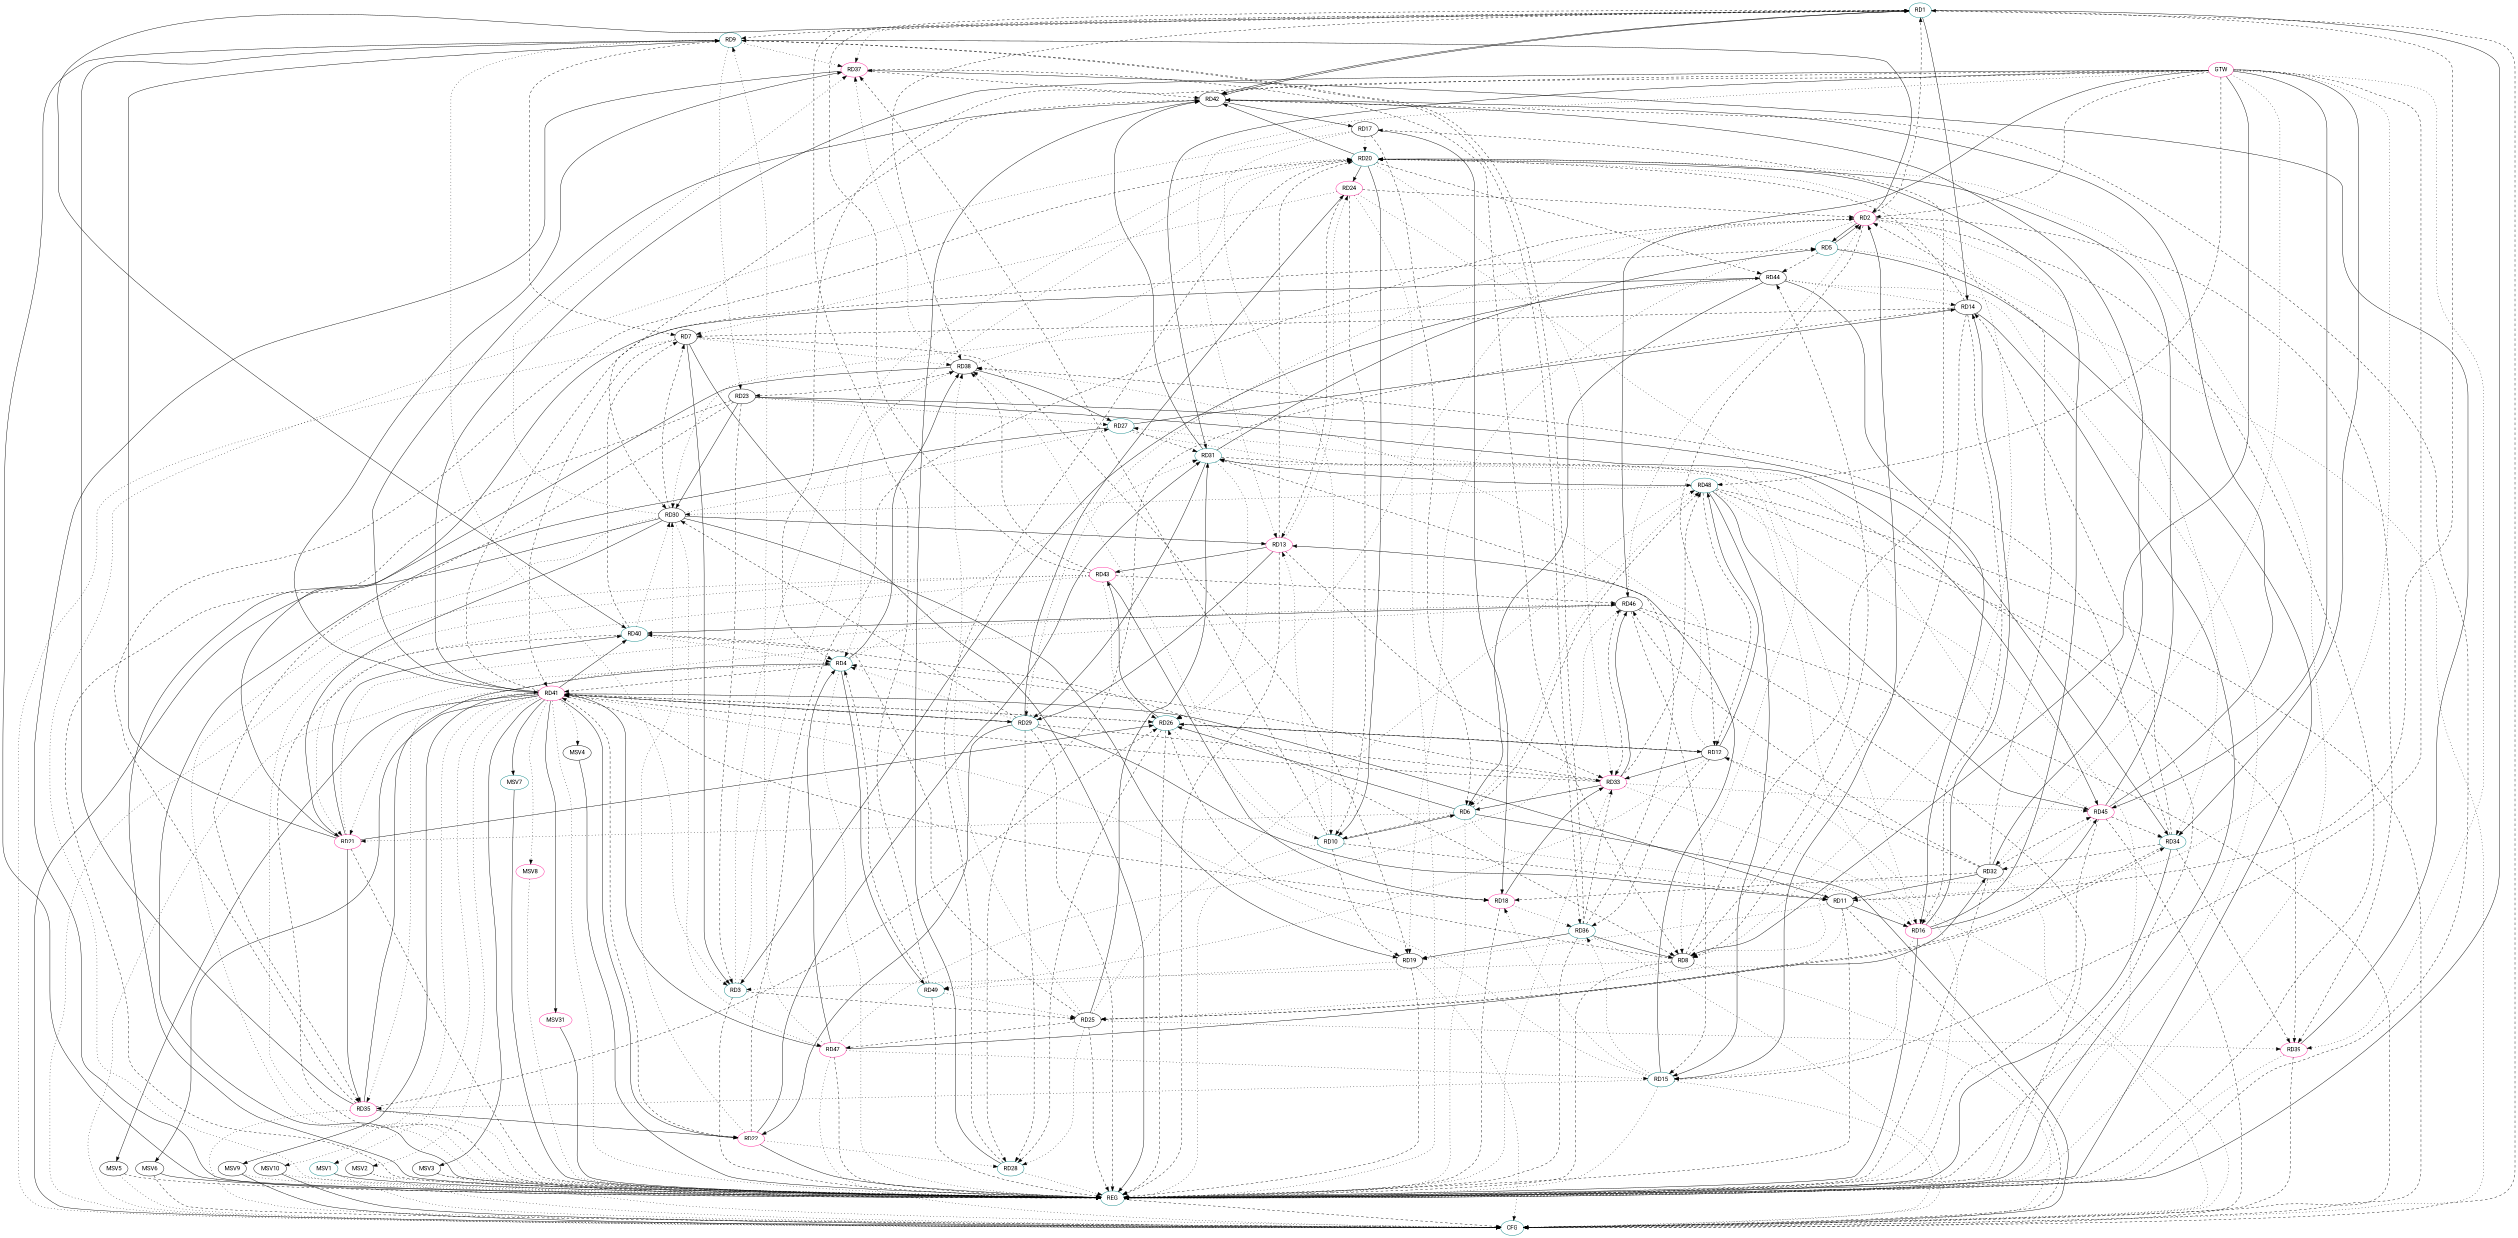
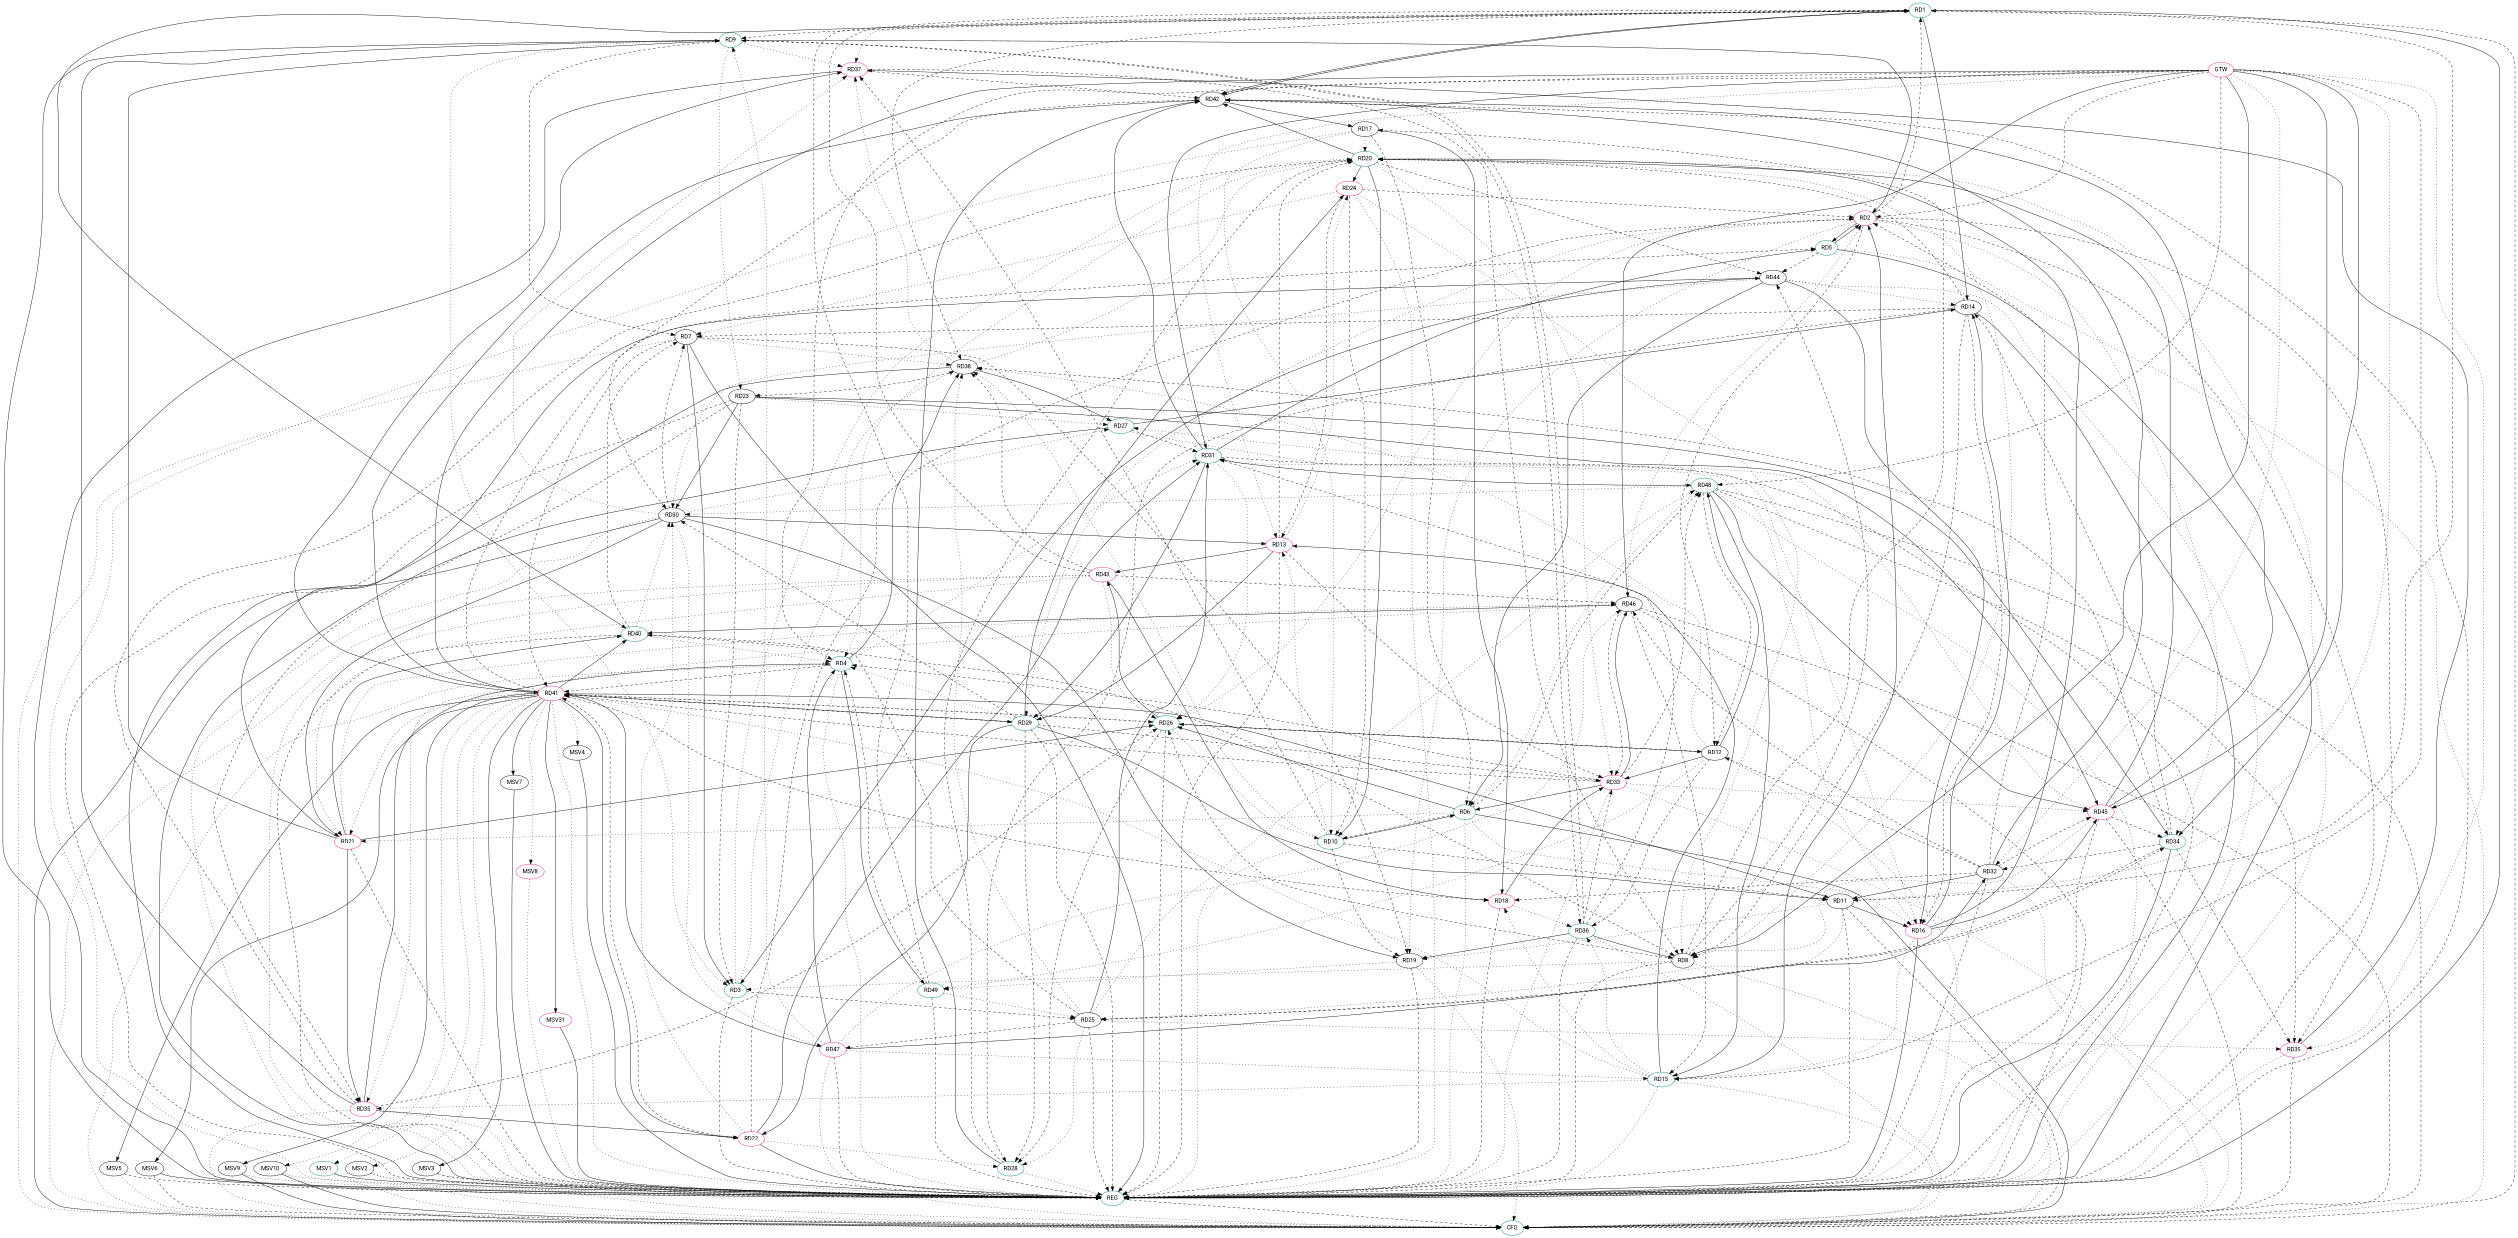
node "MSV7": color teal -> black
